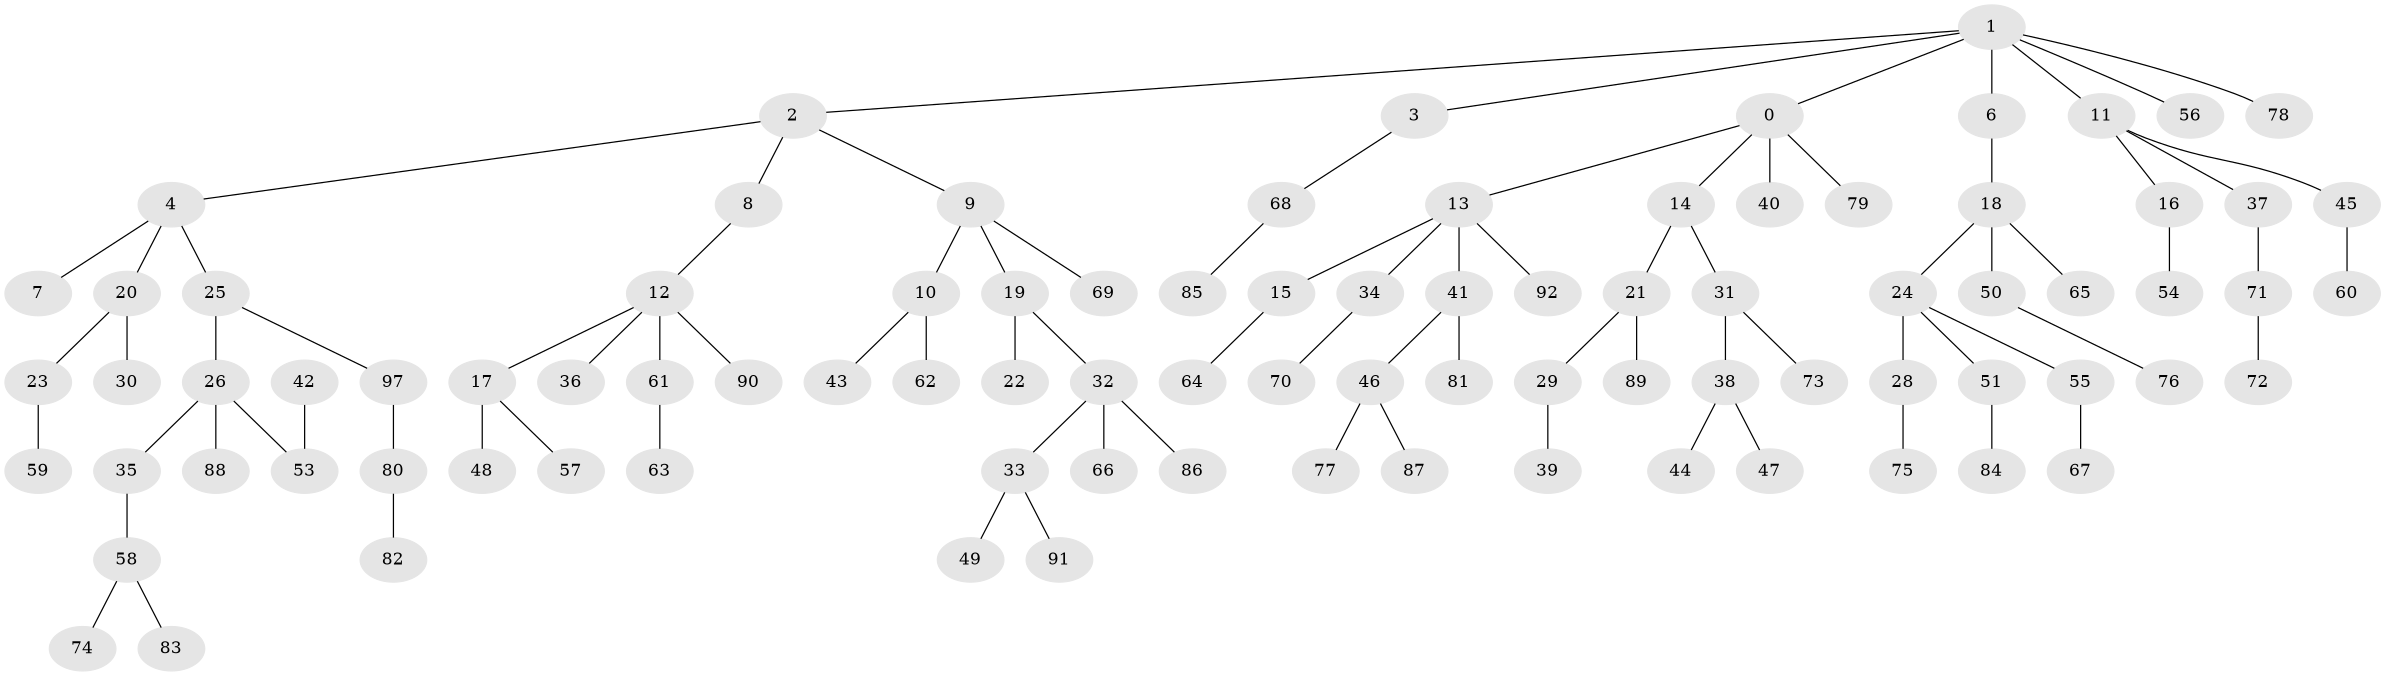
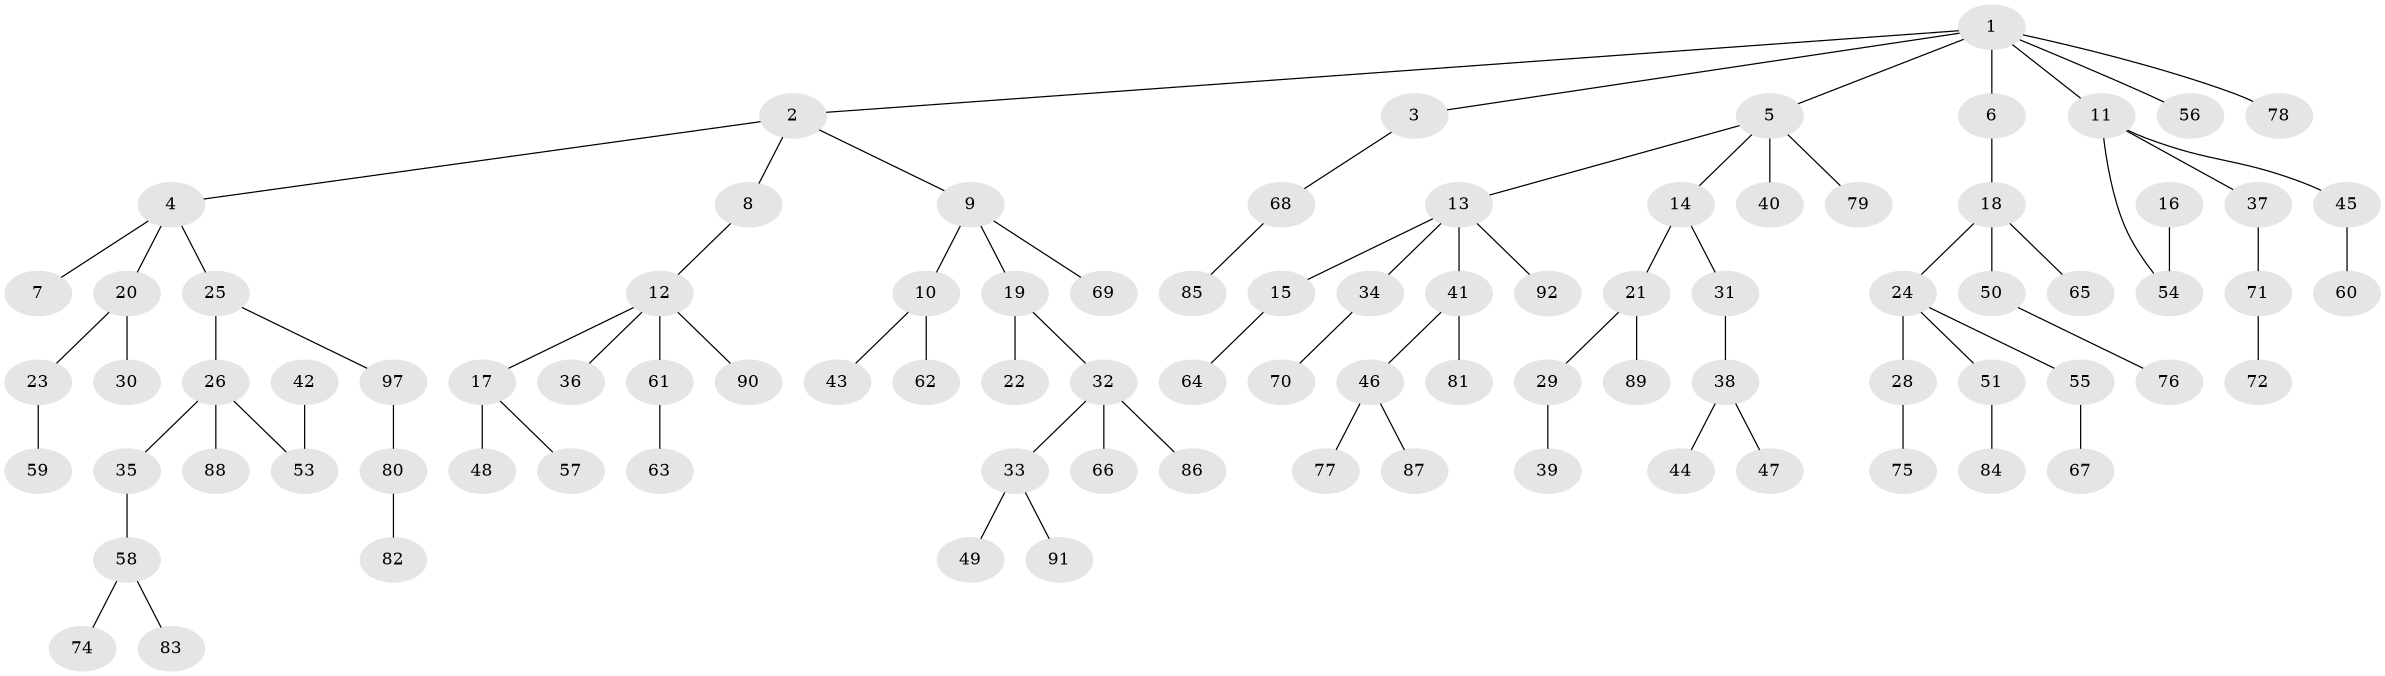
node "0": label "0" -> "5"
edge "11" -- "16": now "11" -- "54"
node "73": removed
